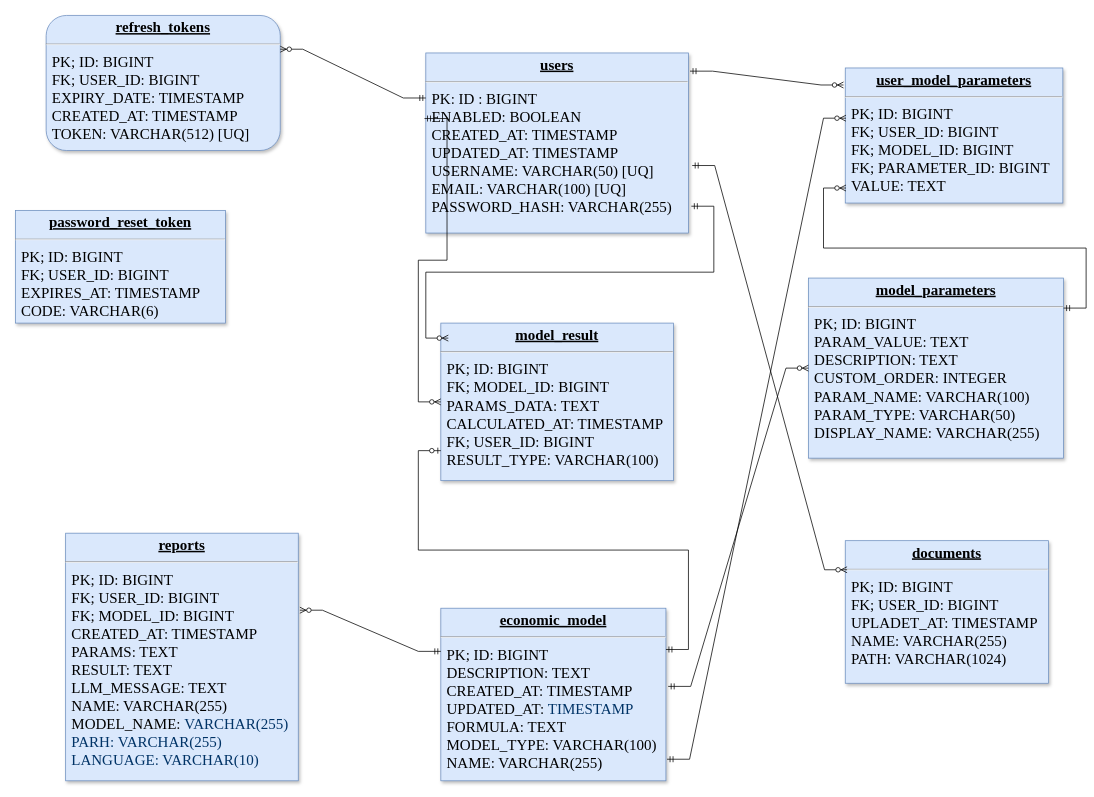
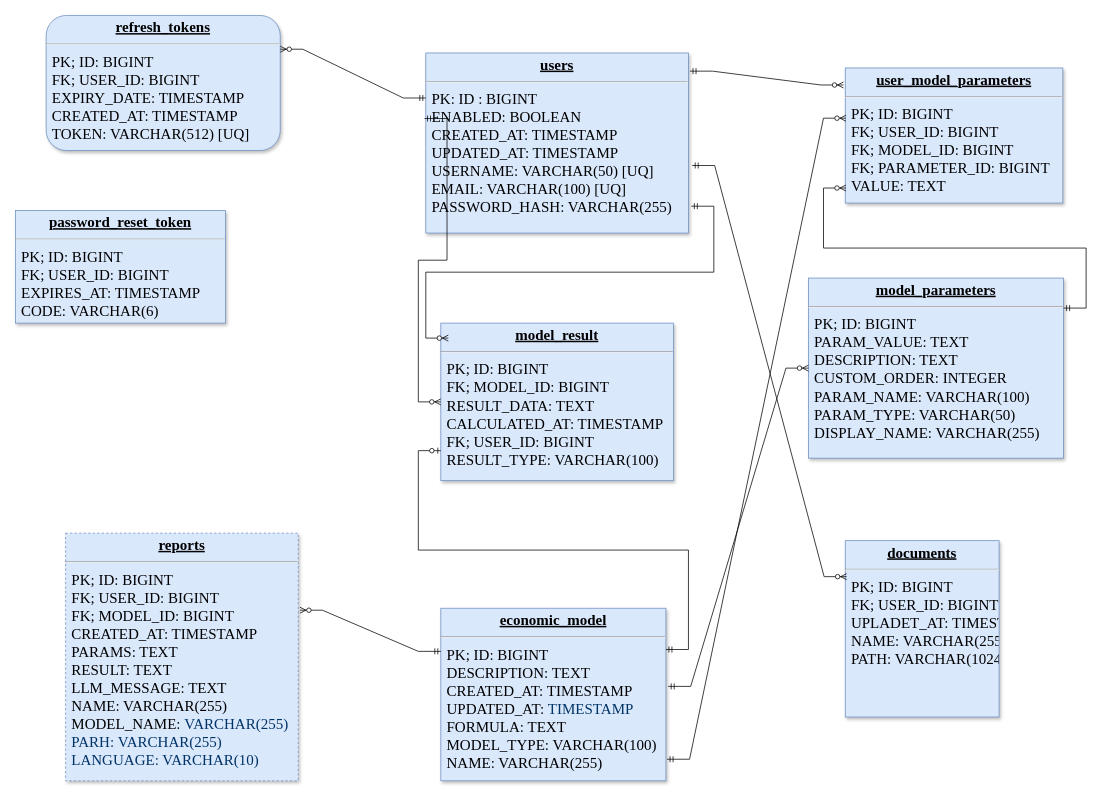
node "model_result PK; ID: BIGINT FK; MODEL_ID: BIGINT PARAMS_DATA: TEXT CALCULATED_AT: TIMESTAMP FK; USER_ID: BIGINT RESULT_TYPE: VARCHAR(100)": label "model_result PK; ID: BIGINT FK; MODEL_ID: BIGINT PARAMS_DATA: TEXT CALCULATED_AT: TIMESTAMP FK; USER_ID: BIGINT RESULT_TYPE: VARCHAR(100)" -> "model_result PK; ID: BIGINT FK; MODEL_ID: BIGINT RESULT_DATA: TEXT CALCULATED_AT: TIMESTAMP FK; USER_ID: BIGINT RESULT_TYPE: VARCHAR(100)"
node "documents PK; ID: BIGINT FK; USER_ID: BIGINT UPLADET_AT: TIMESTAMP NAME: VARCHAR(255) PATH: VARCHAR(1024)": size 203x143 -> 154x176
node "reports PK; ID: BIGINT FK; USER_ID: BIGINT FK; MODEL_ID: BIGINT CREATED_AT: TIMESTAMP PARAMS: TEXT RESULT: TEXT LLM_MESSAGE: TEXT NAME: VARCHAR(255) MODEL_NAME: VARCHAR(255) PARH: VARCHAR(255) LANGUAGE: VARCHAR(10)": style solid -> dashed
